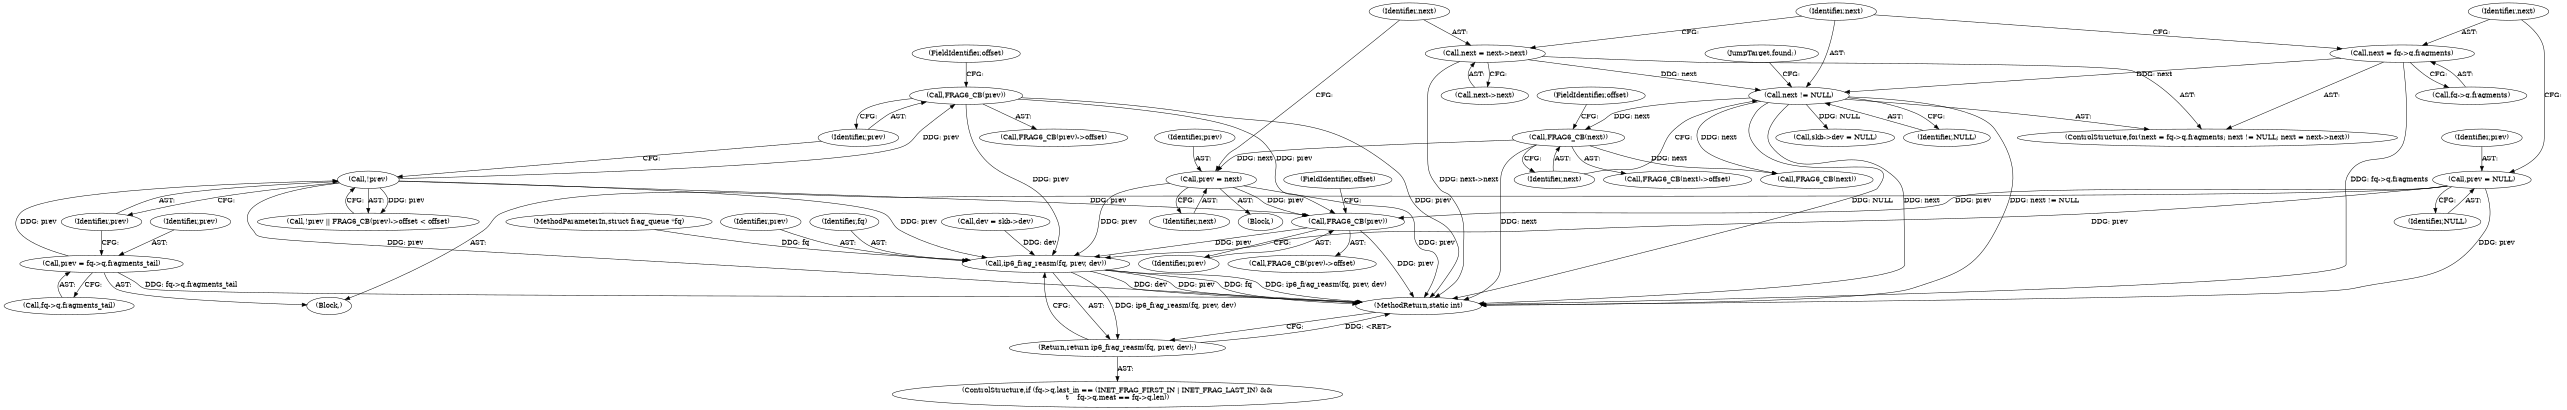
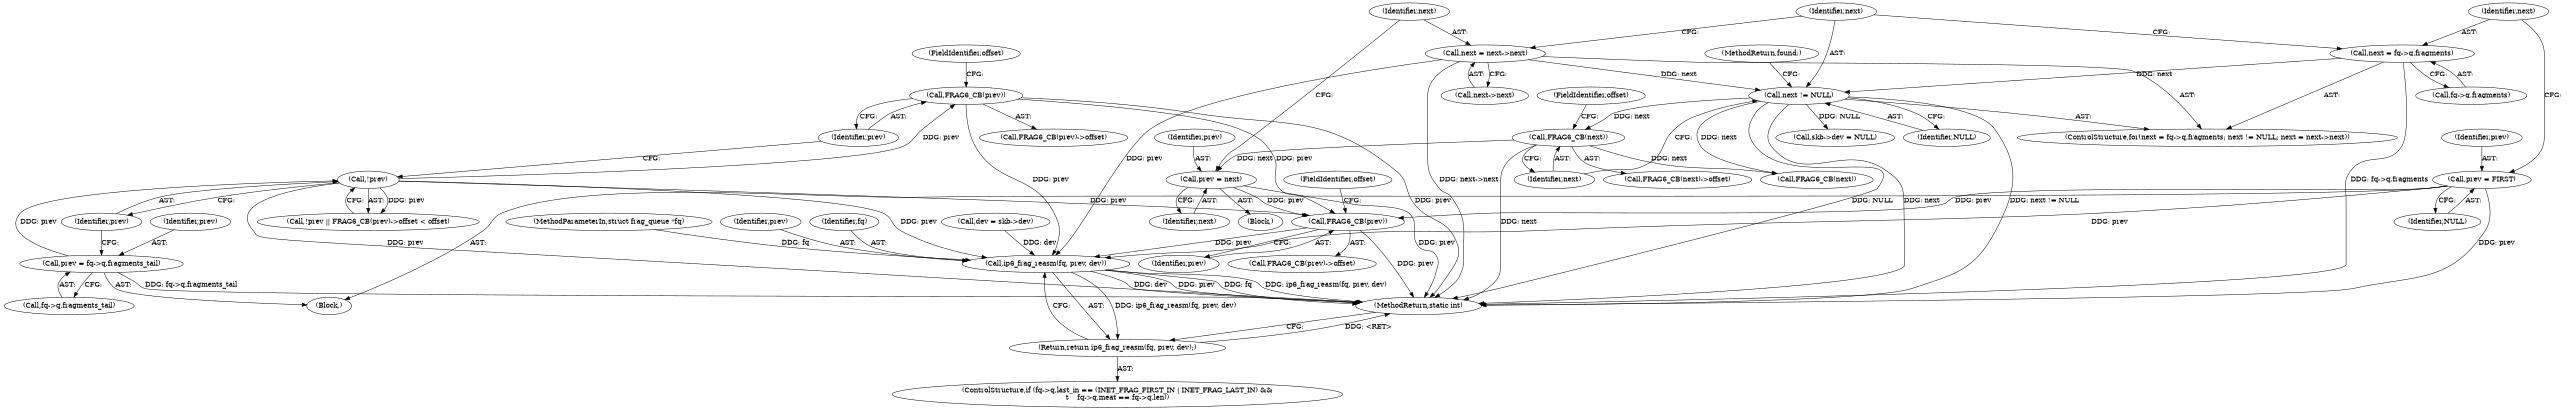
node "(JumpTarget,found:)": label "(JumpTarget,found:)" -> "(MethodReturn,found:)"
node "(Call,prev = NULL)": label "(Call,prev = NULL)" -> "(Call,prev = FIRST)"
edge "(Call,prev = next)" -> "(Call,ip6_frag_reasm(fq, prev, dev))": now "(Call,next = next->next)" -> "(Call,ip6_frag_reasm(fq, prev, dev))"
